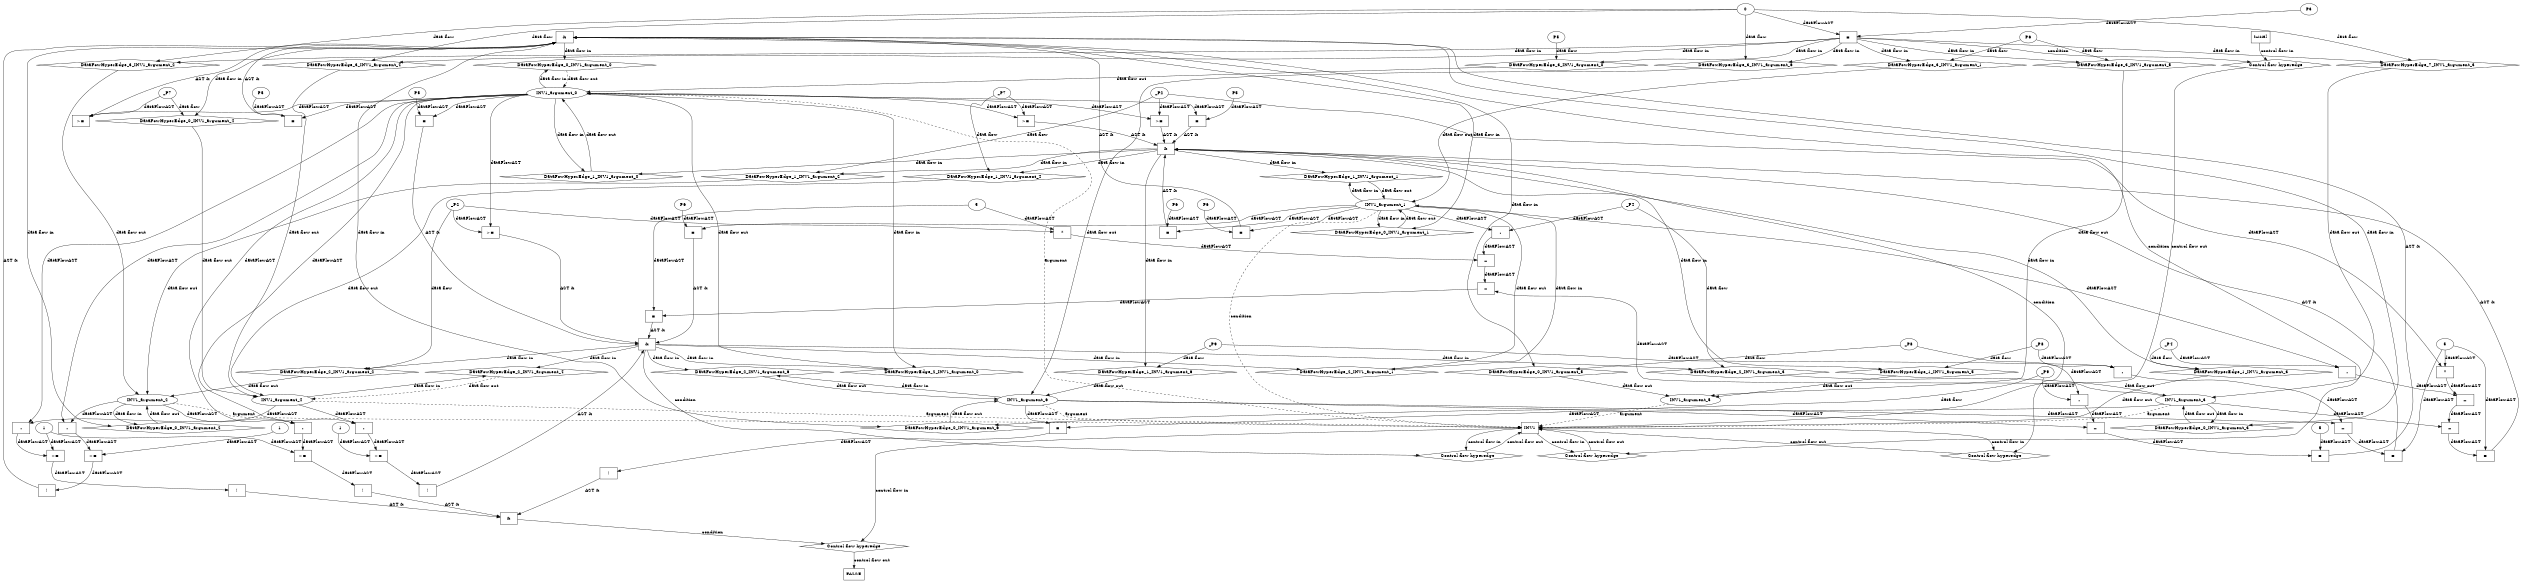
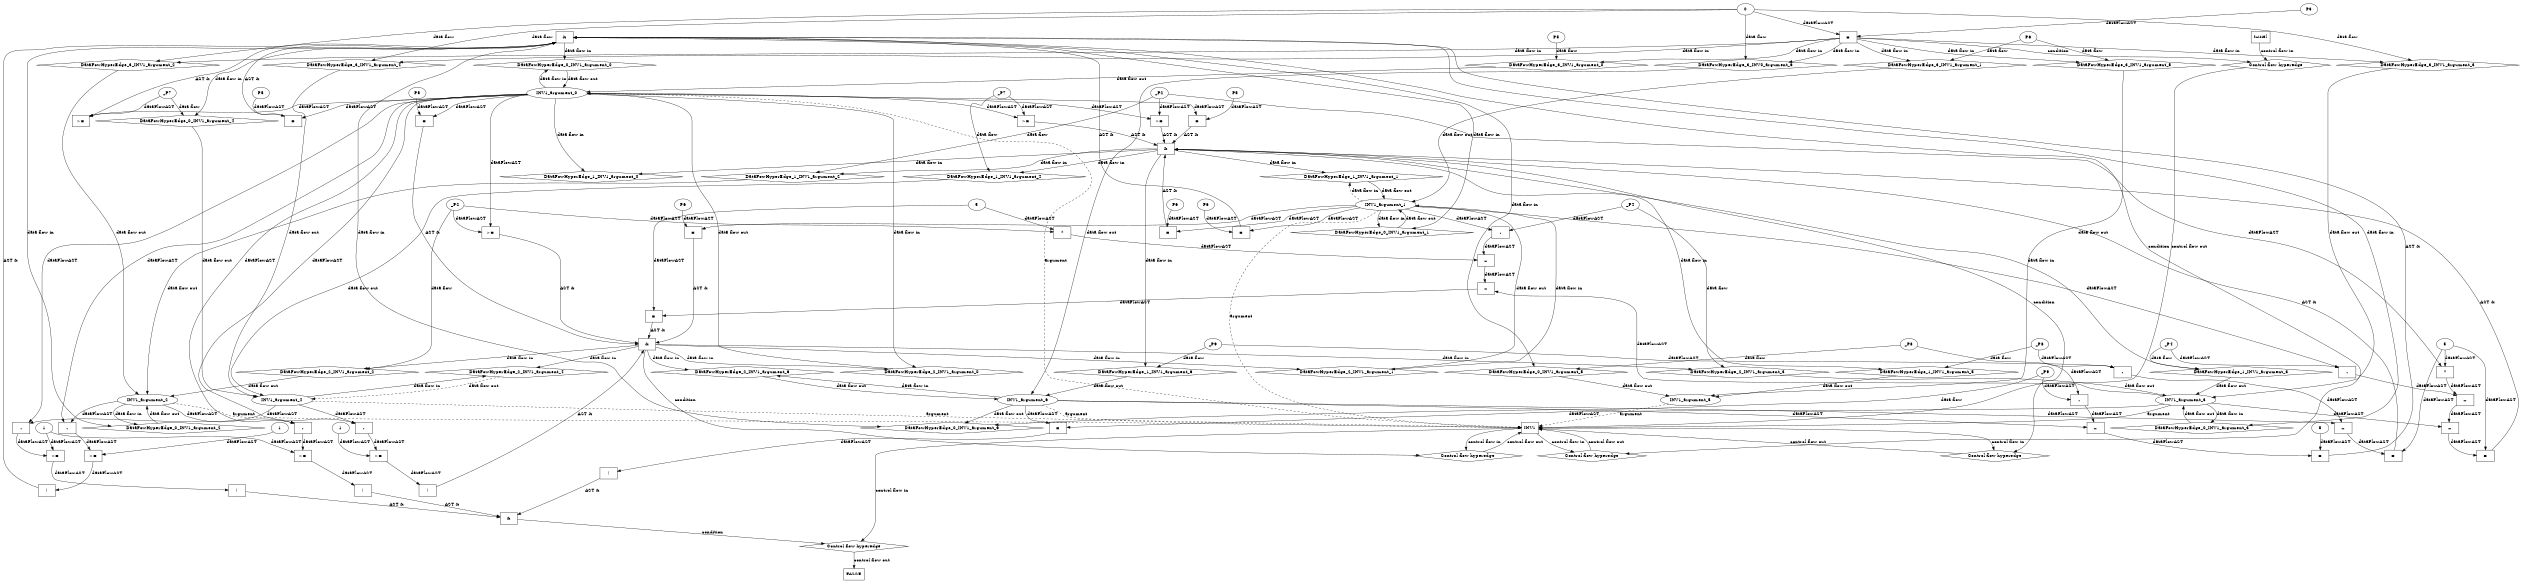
node "DataFowHyperEdge_3_INV1_argument_6": label "DataFowHyperEdge_3_INV1_argument_6" -> "DataFowHyperEdge_3_INV0_argument_6"
node "DataFowHyperEdge_7_INV1_argument_3": label "DataFowHyperEdge_7_INV1_argument_3" -> "DataFowHyperEdge_3_INV1_argument_3"
edge "DataFowHyperEdge_0_INV1_argument_0" -> "INV1_argument_0": style dashed -> solid
edge "DataFowHyperEdge_1_INV1_argument_0" -> "INV1_argument_0": removed, label "data flow out"
edge "INV1_argument_1" -> "DataFowHyperEdge_1_INV1_argument_1": style solid -> dashed
edge "INV1_argument_1" -> "INV1": label "condition" -> "argument"
edge "DataFowHyperEdge_0_INV1_argument_6" -> "INV1_argument_6": reversed
edge "DataFowHyperEdge_1_INV1_argument_3" -> "INV1": now "DataFowHyperEdge_1_INV1_argument_3" -> "INV1_argument_3"
edge "INV1_argument_3" -> "INV1": style dashed -> solid
